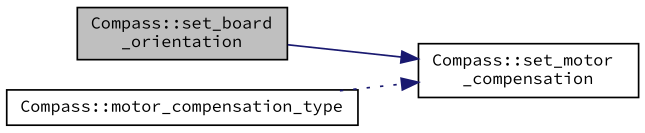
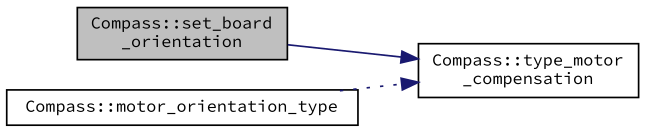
node "Compass::set_motor _compensation": label "Compass::set_motor _compensation" -> "Compass::type_motor _compensation"
node "Compass::motor_compensation_type": label "Compass::motor_compensation_type" -> "Compass::motor_orientation_type"
